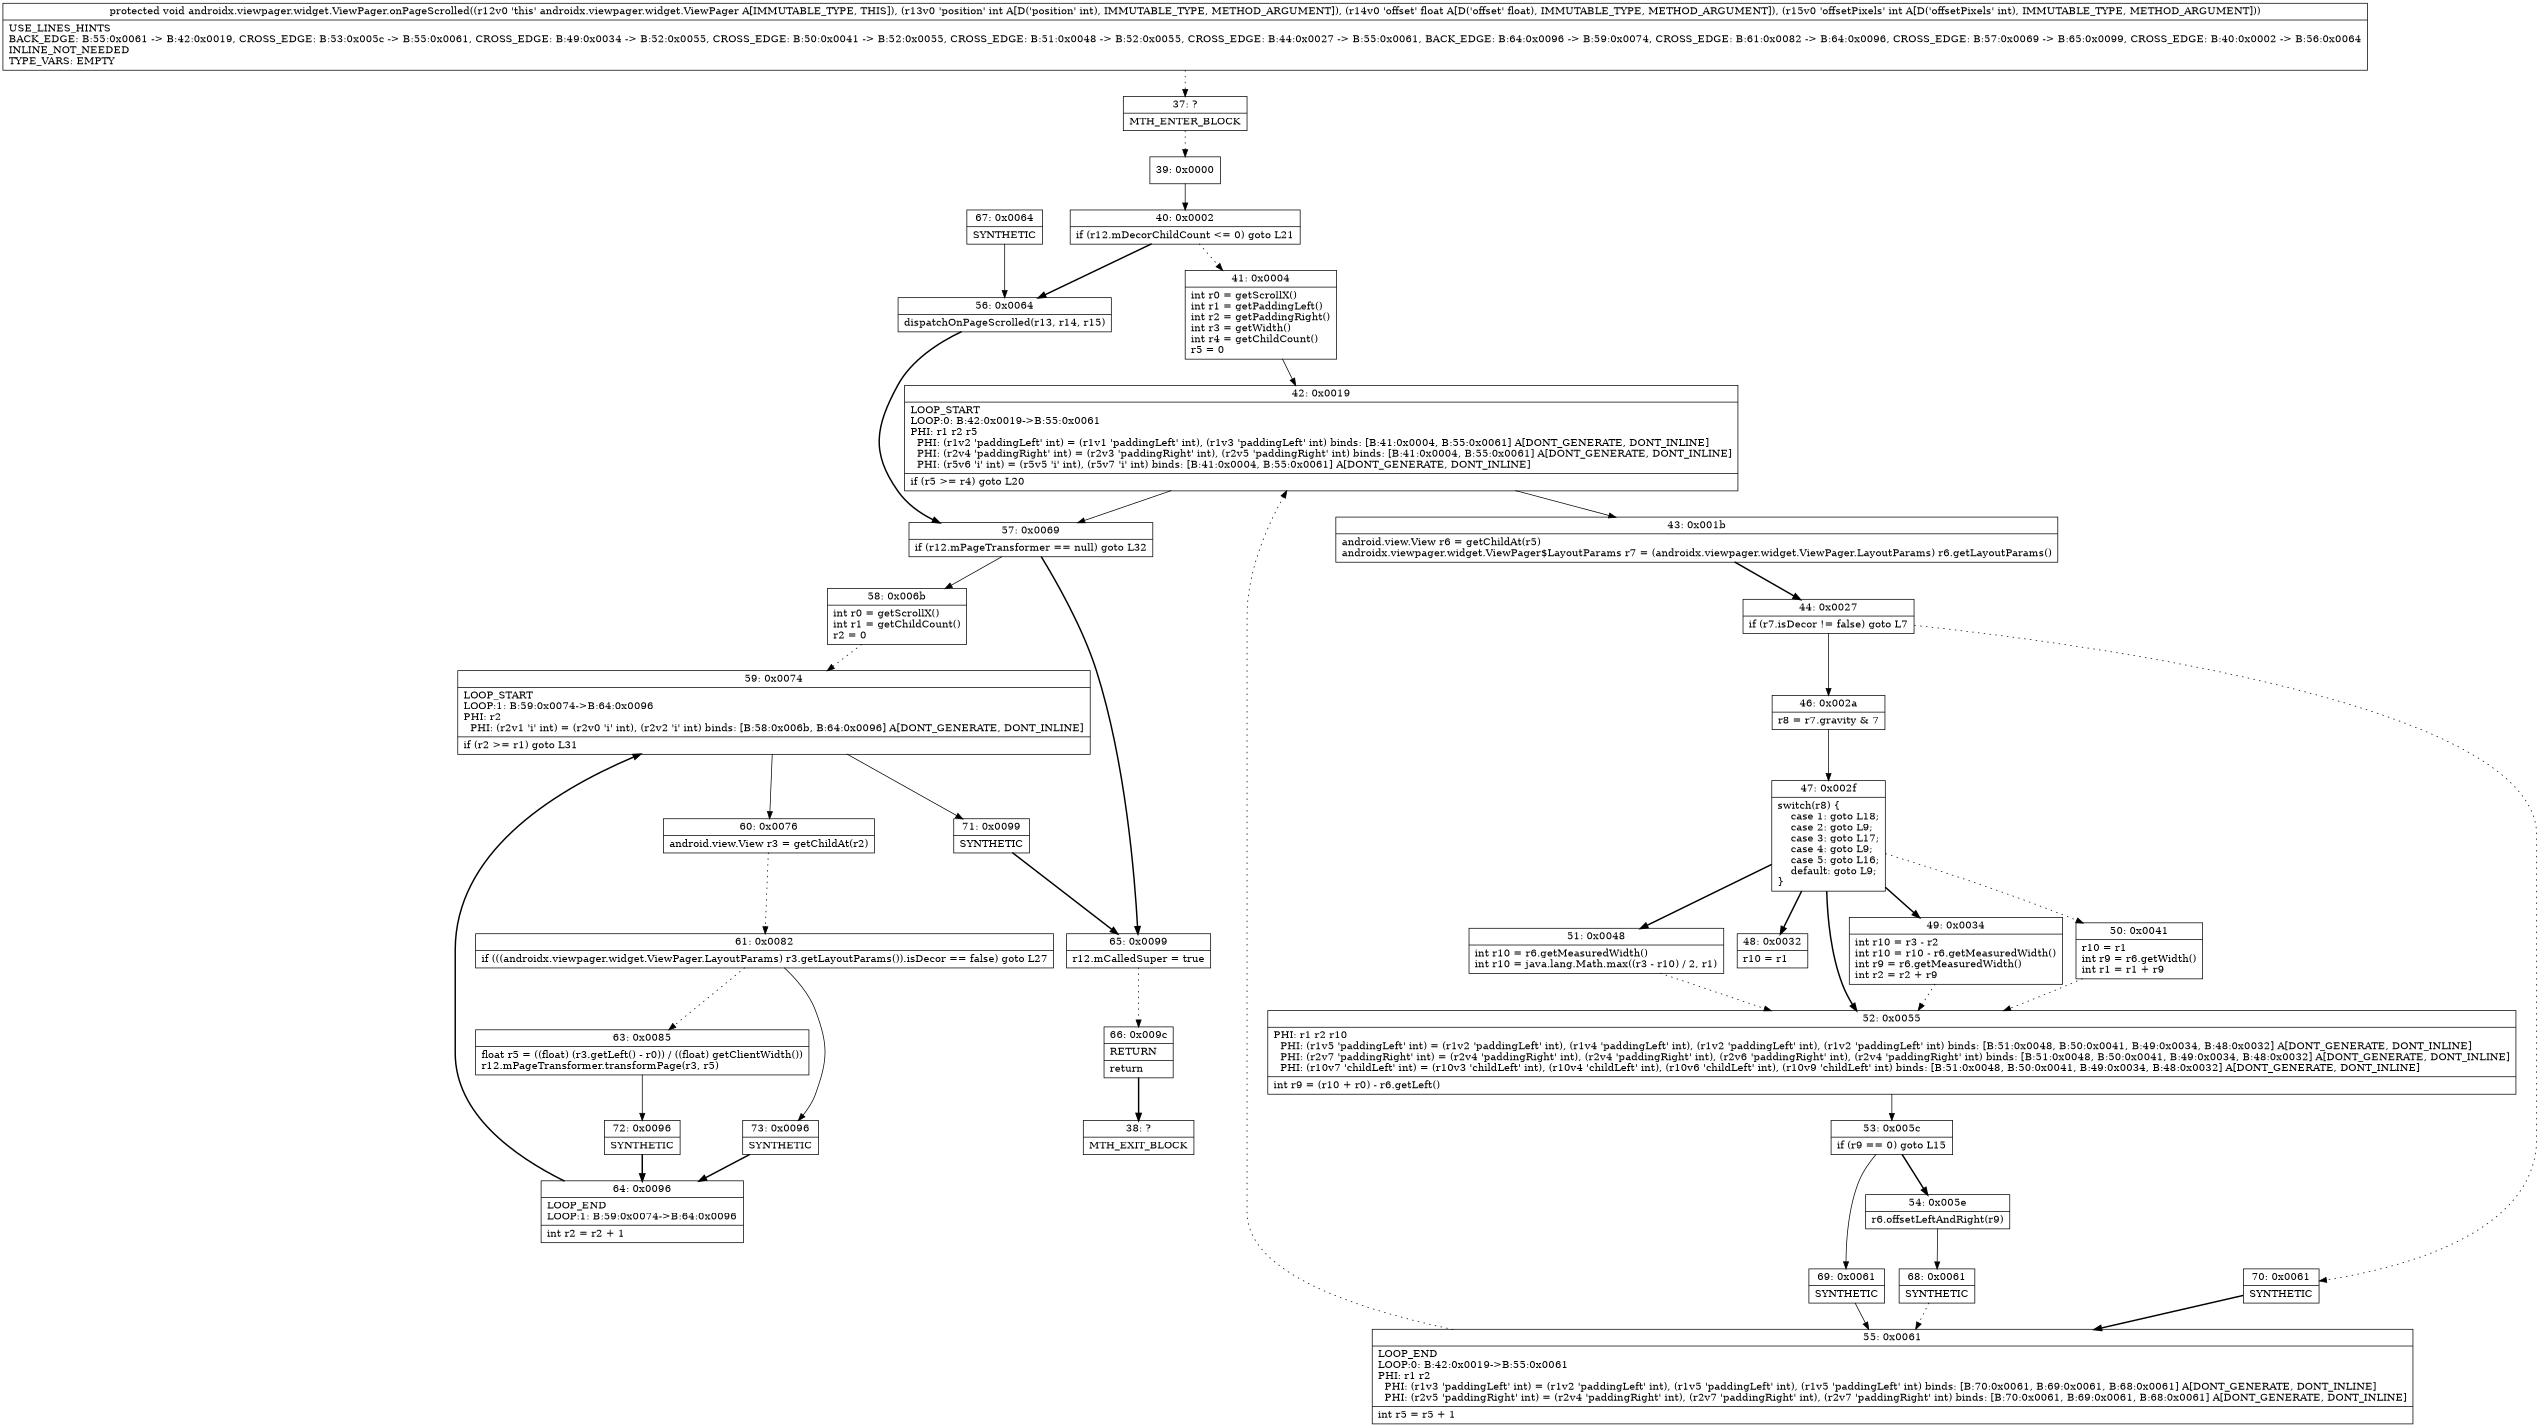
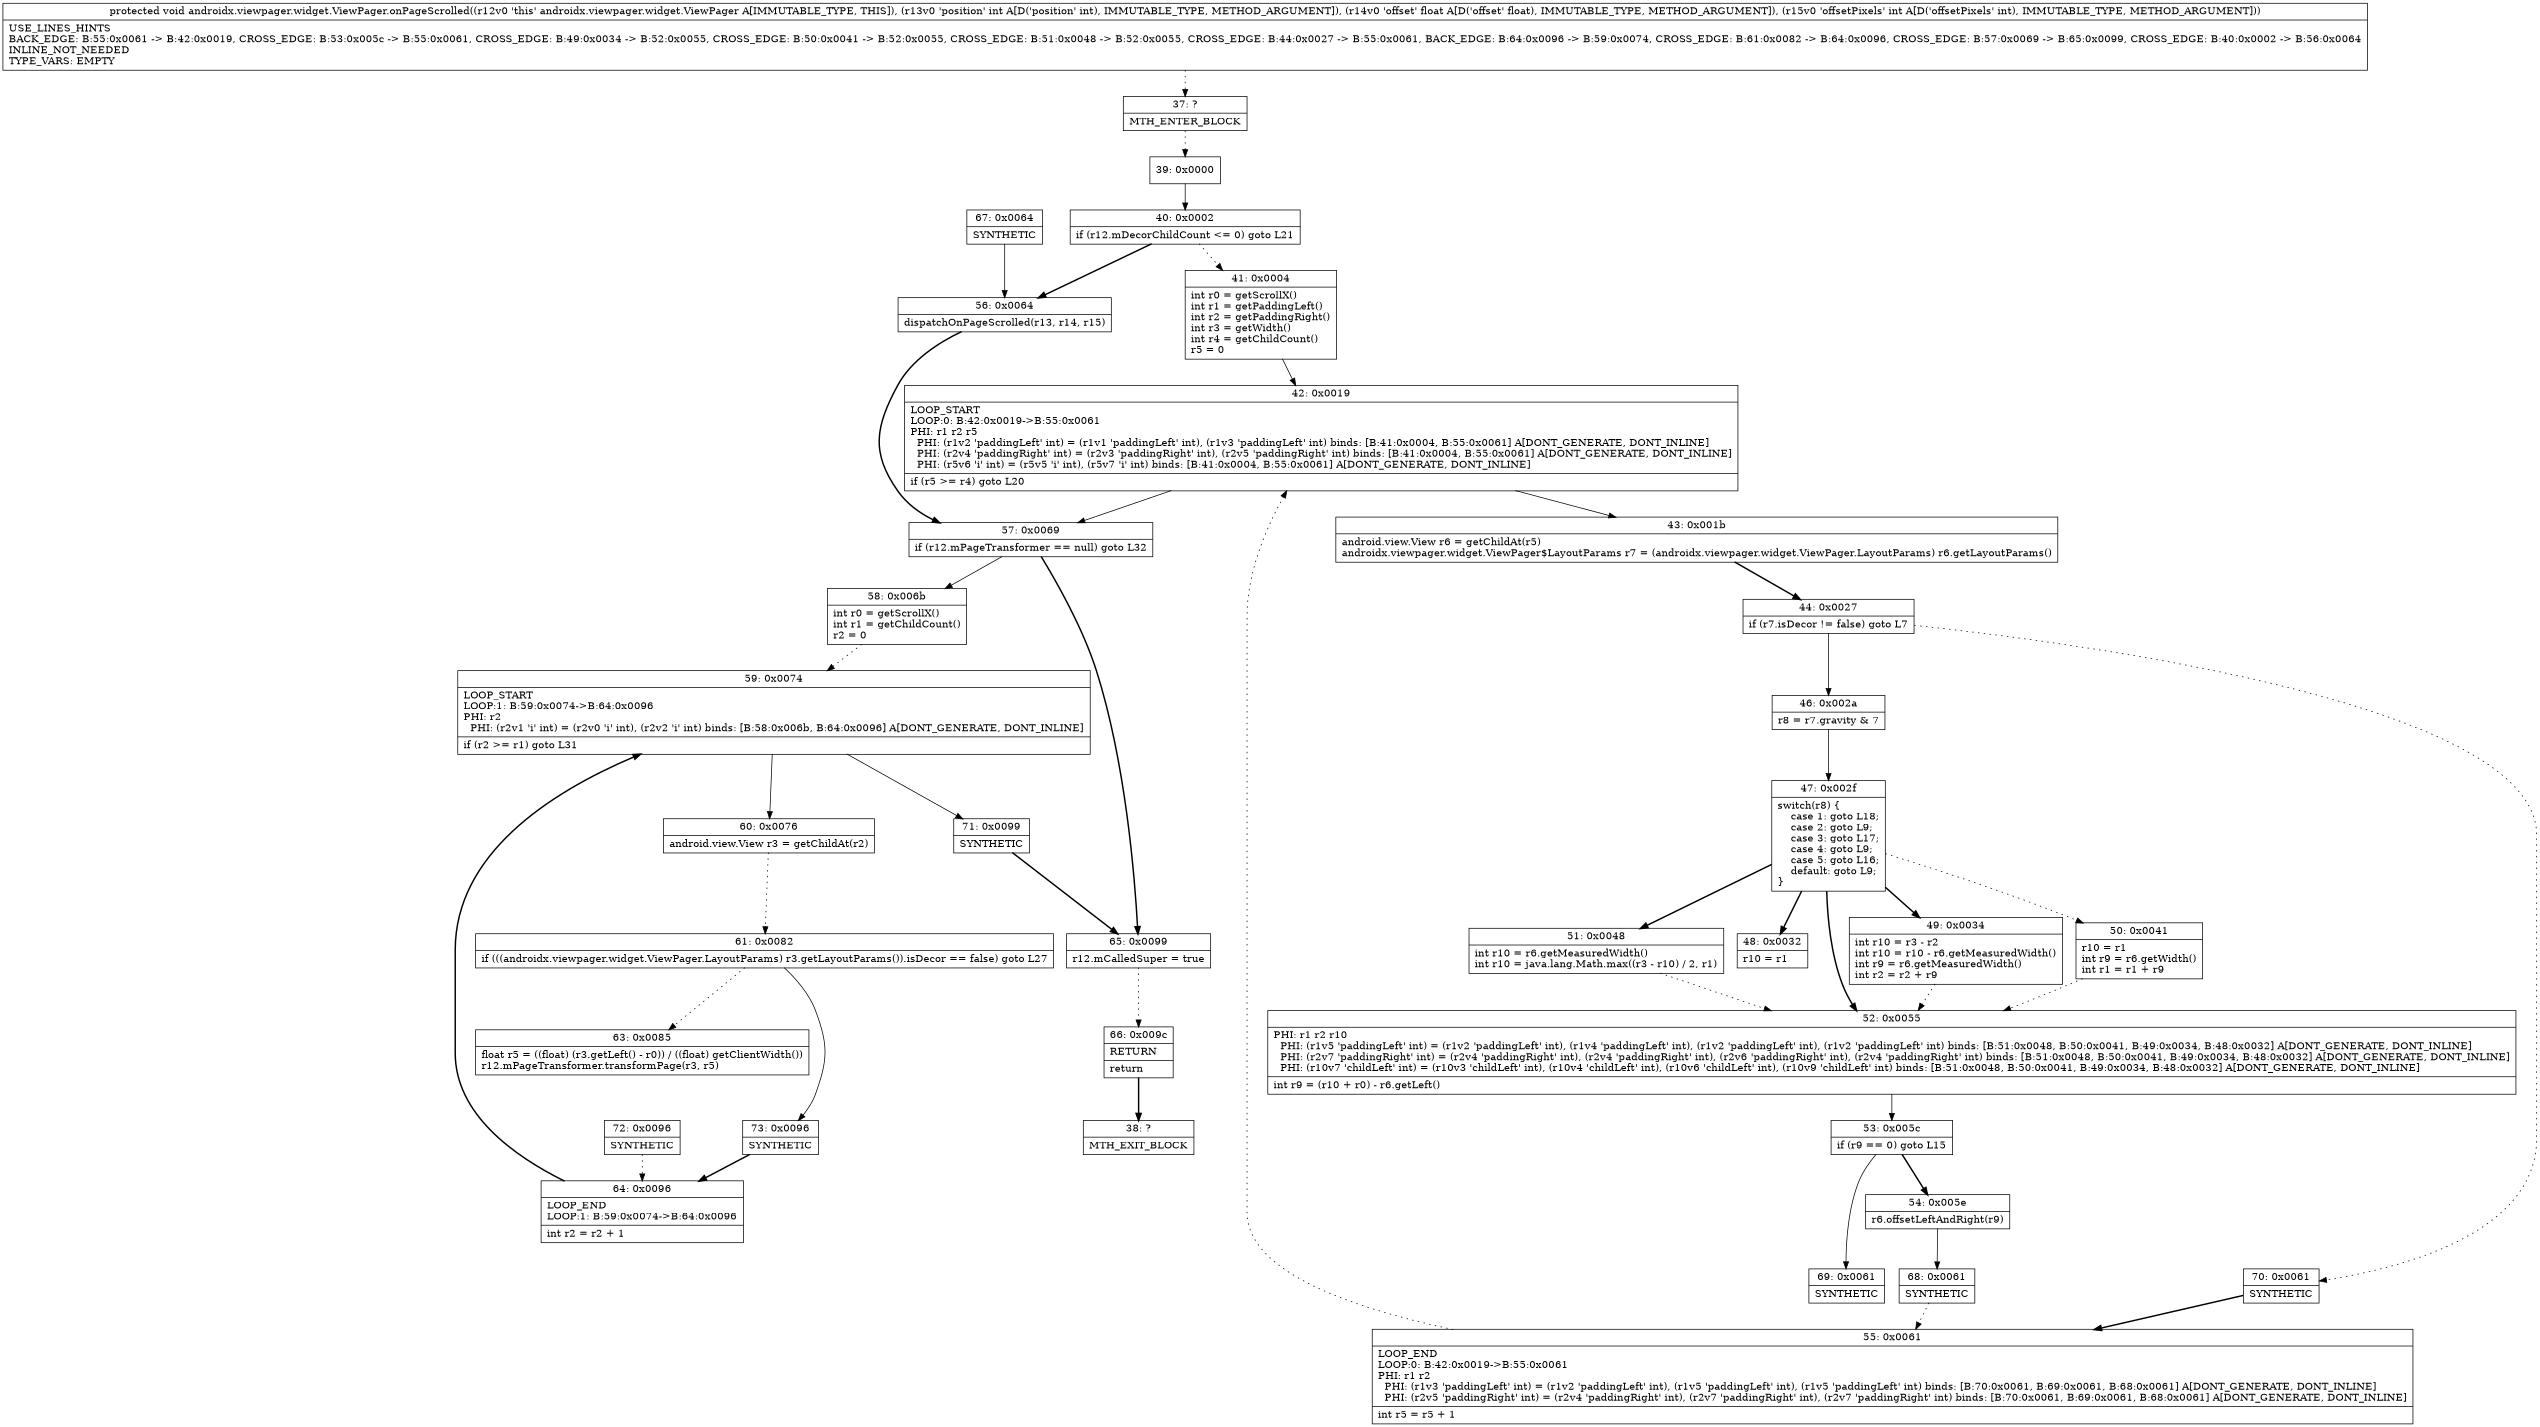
edge "63: 0x0085" -> "72: 0x0096": removed
edge "72: 0x0096" -> "64: 0x0096": style bold -> dotted
edge "69: 0x0061" -> "55: 0x0061": removed
